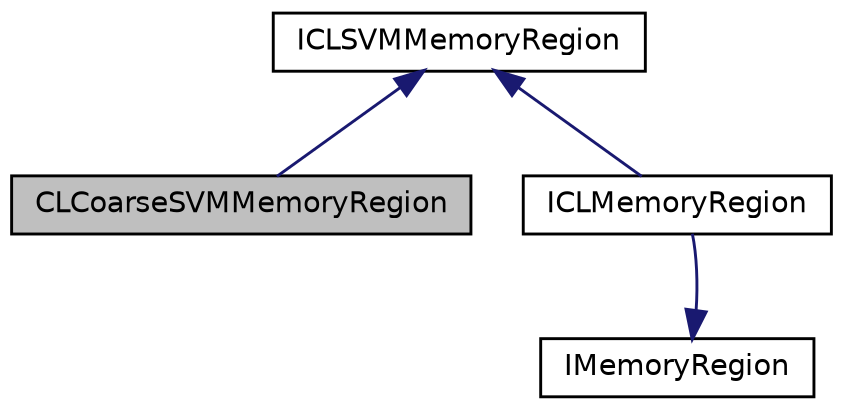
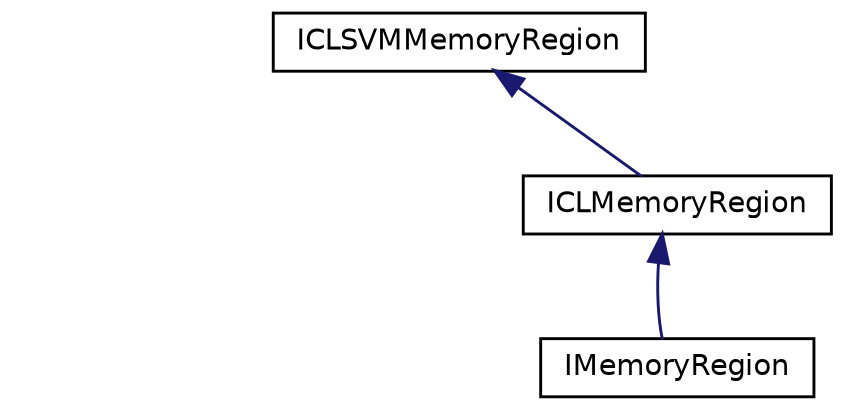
node "CLCoarseSVMMemoryRegion": removed
edge "ICLMemoryRegion" -> "IMemoryRegion": reversed
